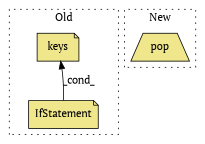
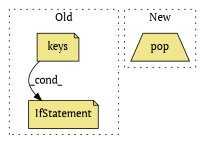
edge "IfStatement" -> "keys": reversed
